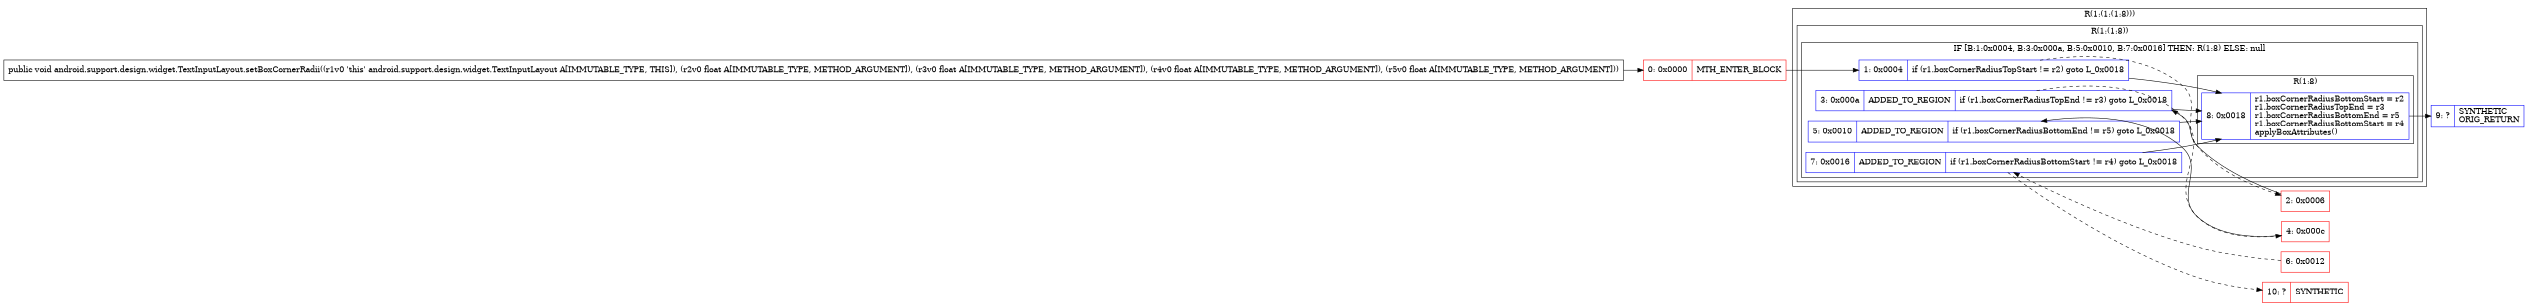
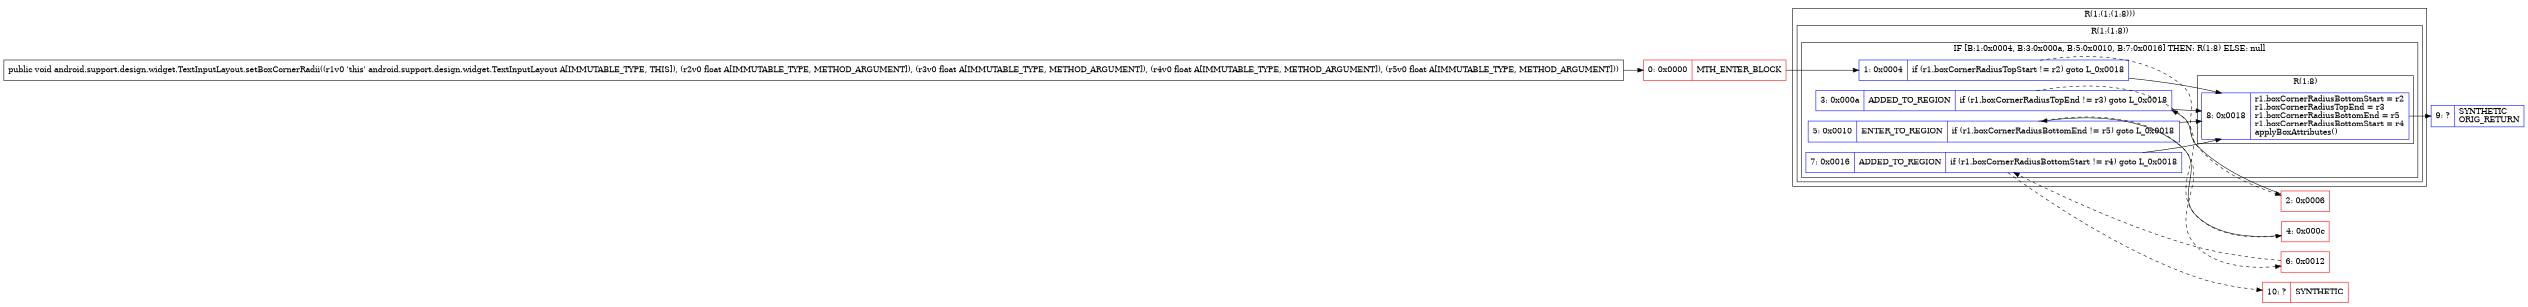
node "5: 0x0010": text "ADDED_TO_REGION" -> "ENTER_TO_REGION"
edge "5: 0x0010" -> "6: 0x0012": added
